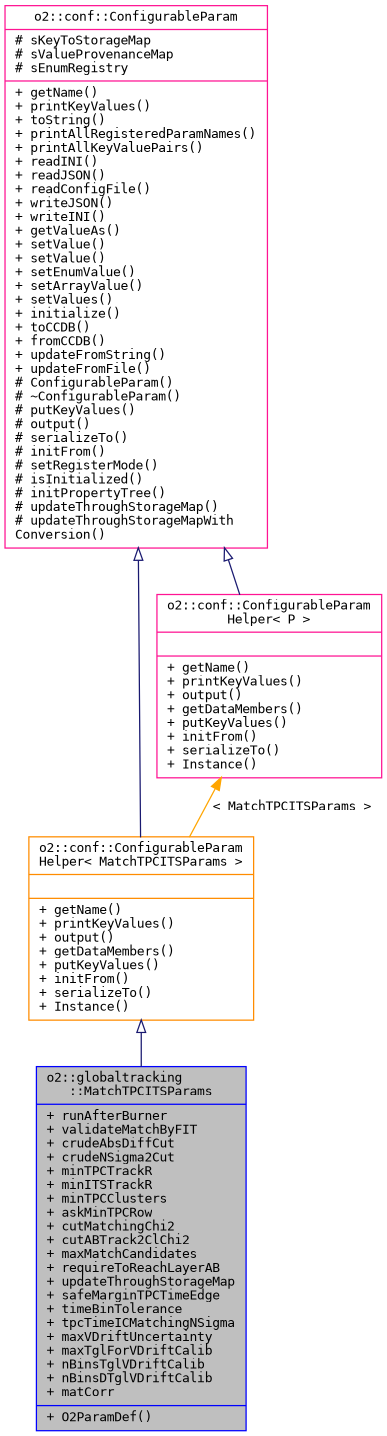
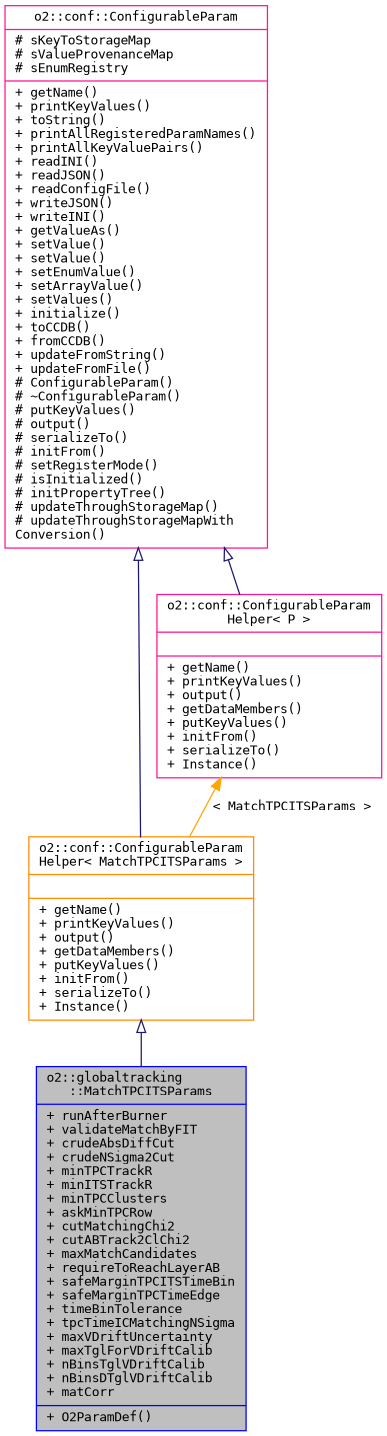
node "o2::globaltracking": text "+ updateThroughStorageMap" -> "+ safeMarginTPCITSTimeBin"
